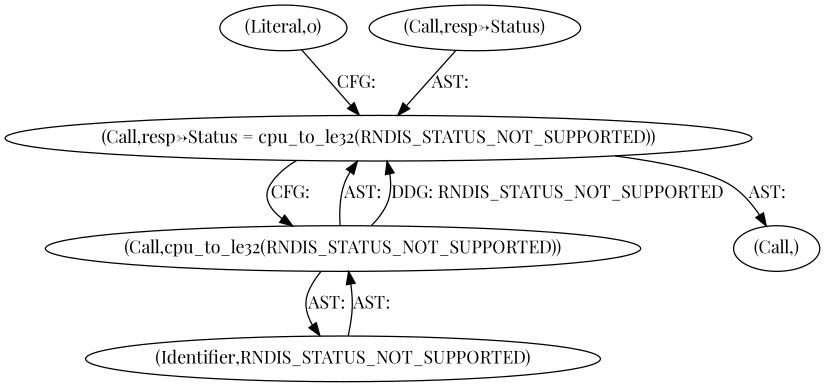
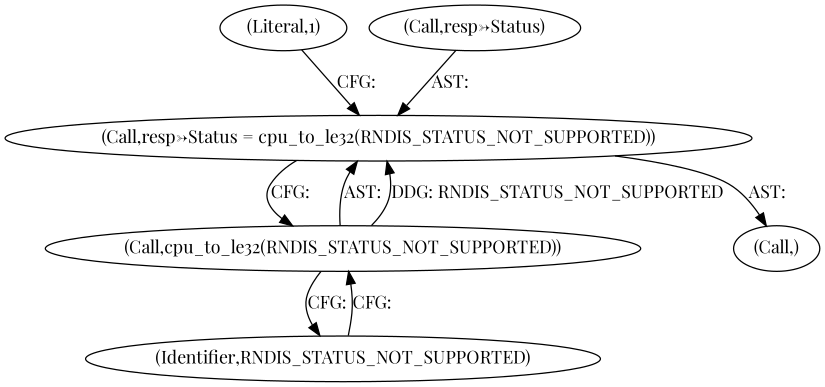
node "(Literal,0)": label "(Literal,0)" -> "(Literal,1)"
edge "(Call,cpu_to_le32(RNDIS_STATUS_NOT_SUPPORTED))" -> "(Identifier,RNDIS_STATUS_NOT_SUPPORTED)": label "AST: " -> "CFG: "
edge "(Identifier,RNDIS_STATUS_NOT_SUPPORTED)" -> "(Call,cpu_to_le32(RNDIS_STATUS_NOT_SUPPORTED))": label "AST: " -> "CFG: "
